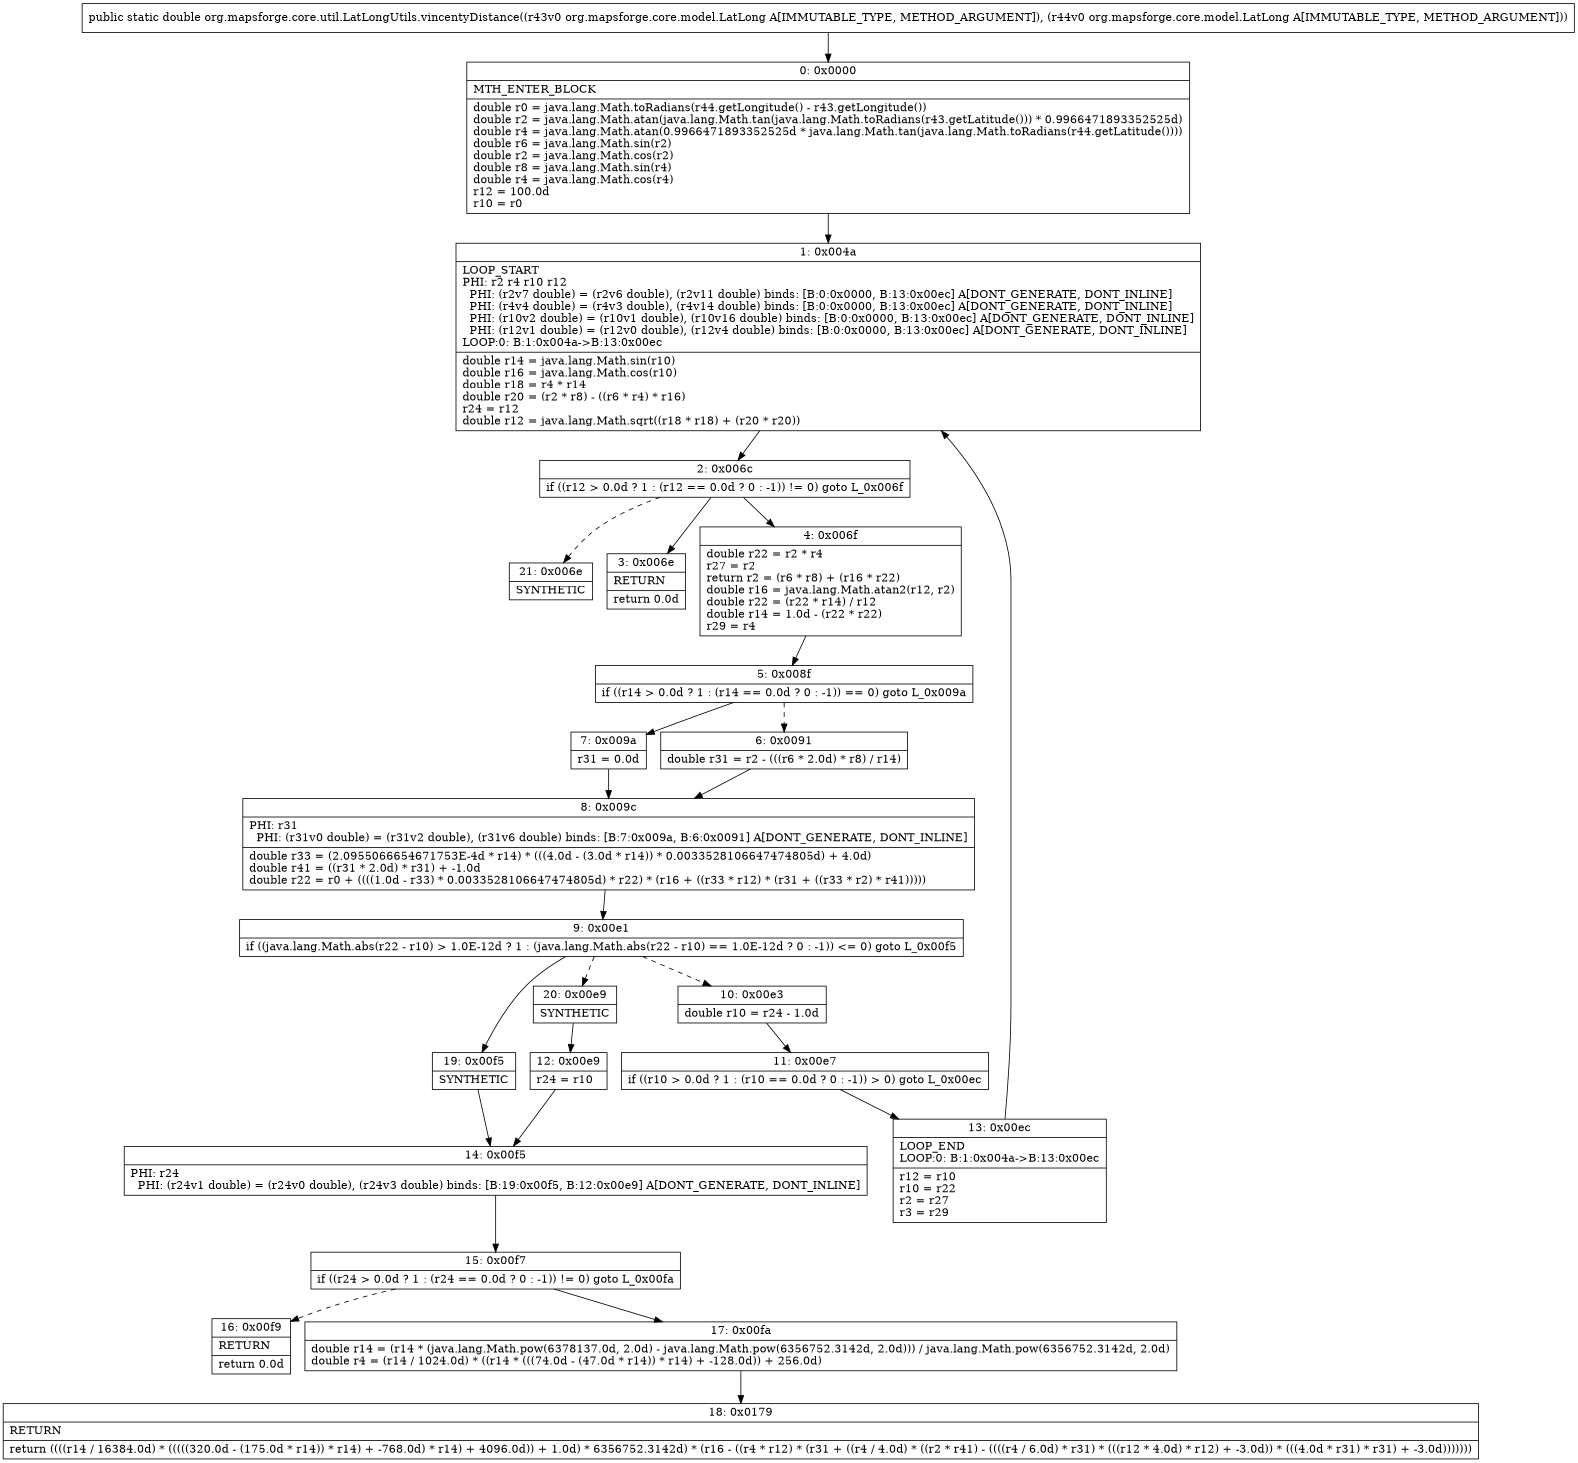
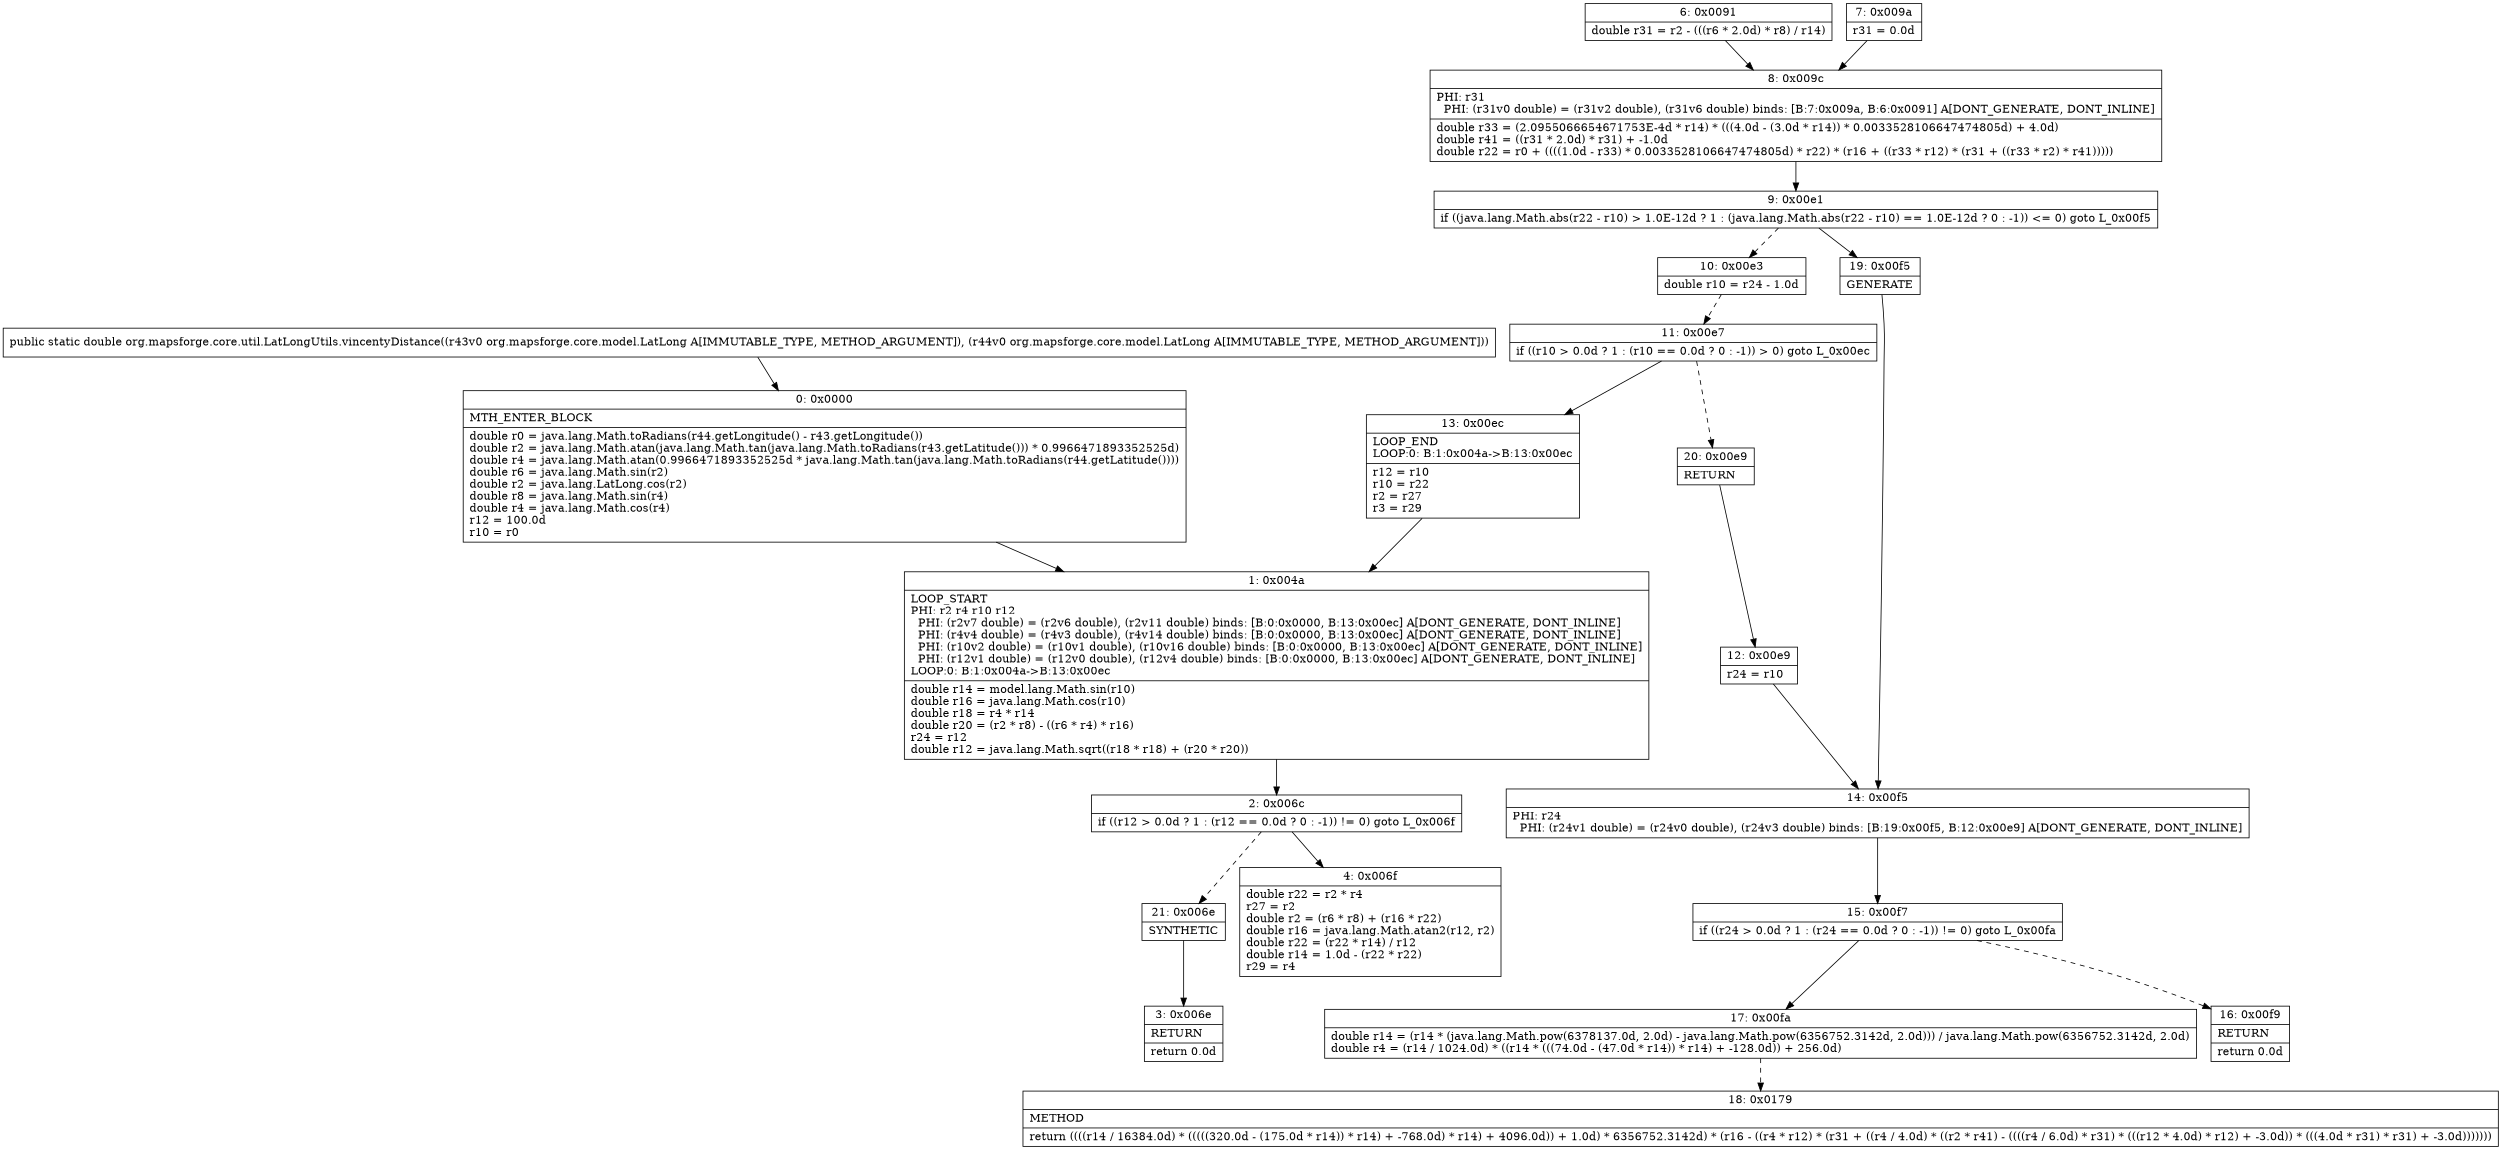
node "0: 0x0000": text "double r2 = java.lang.Math.cos(r2)" -> "double r2 = java.lang.LatLong.cos(r2)"
node "1: 0x004a": text "double r14 = java.lang.Math.sin(r10)" -> "double r14 = model.lang.Math.sin(r10)"
edge "2: 0x006c" -> "3: 0x006e": now "21: 0x006e" -> "3: 0x006e"
node "4: 0x006f": text "return r2 = (r6 * r8) + (r16 * r22)" -> "double r2 = (r6 * r8) + (r16 * r22)"
node "5: 0x008f": removed
edge "9: 0x00e1" -> "20: 0x00e9": now "11: 0x00e7" -> "20: 0x00e9"
node "20: 0x00e9": text "SYNTHETIC" -> "RETURN"
edge "10: 0x00e3" -> "11: 0x00e7": style solid -> dashed
node "19: 0x00f5": text "SYNTHETIC" -> "GENERATE"
edge "17: 0x00fa" -> "18: 0x0179": style solid -> dashed
node "18: 0x0179": text "RETURN" -> "METHOD"
